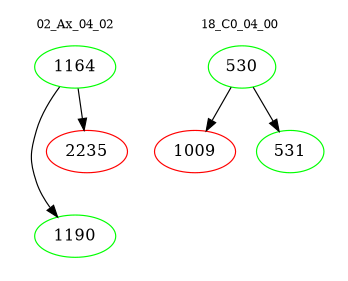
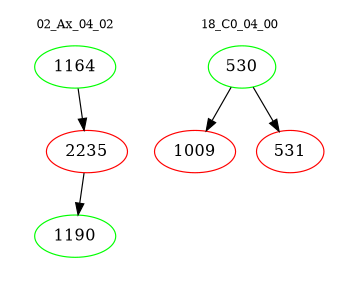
edge "1164" -> "1190": now "2235" -> "1190"
node "531": color green -> red
